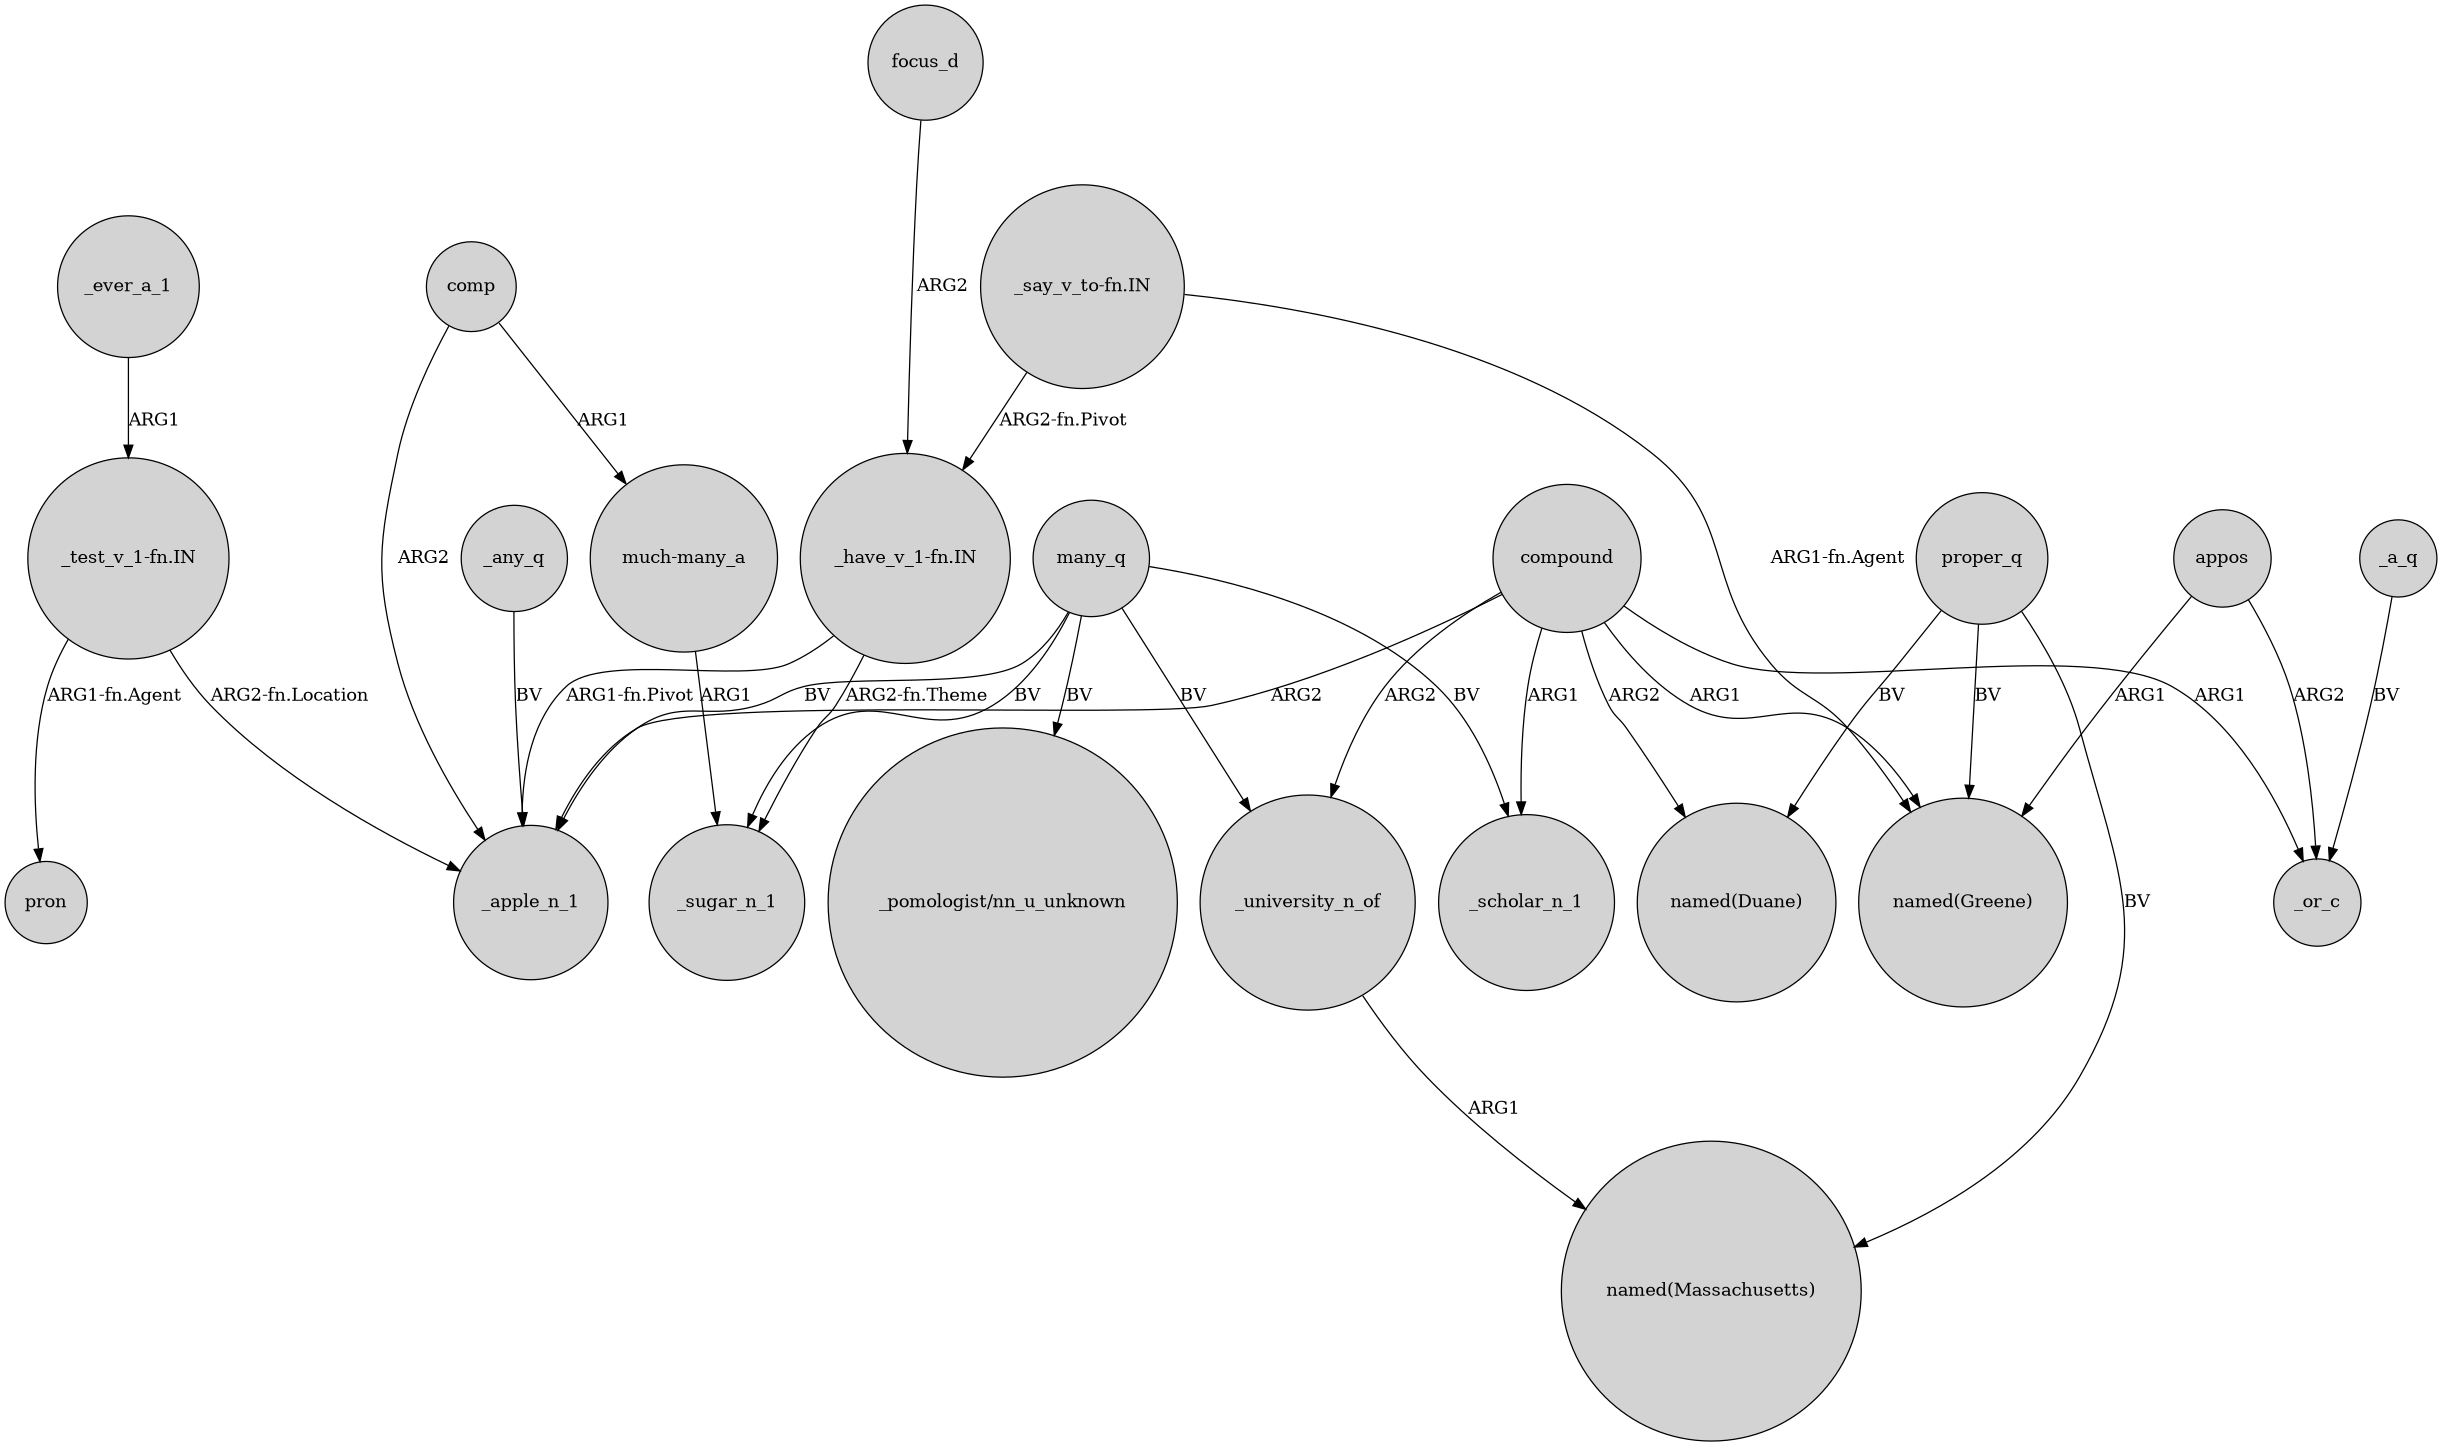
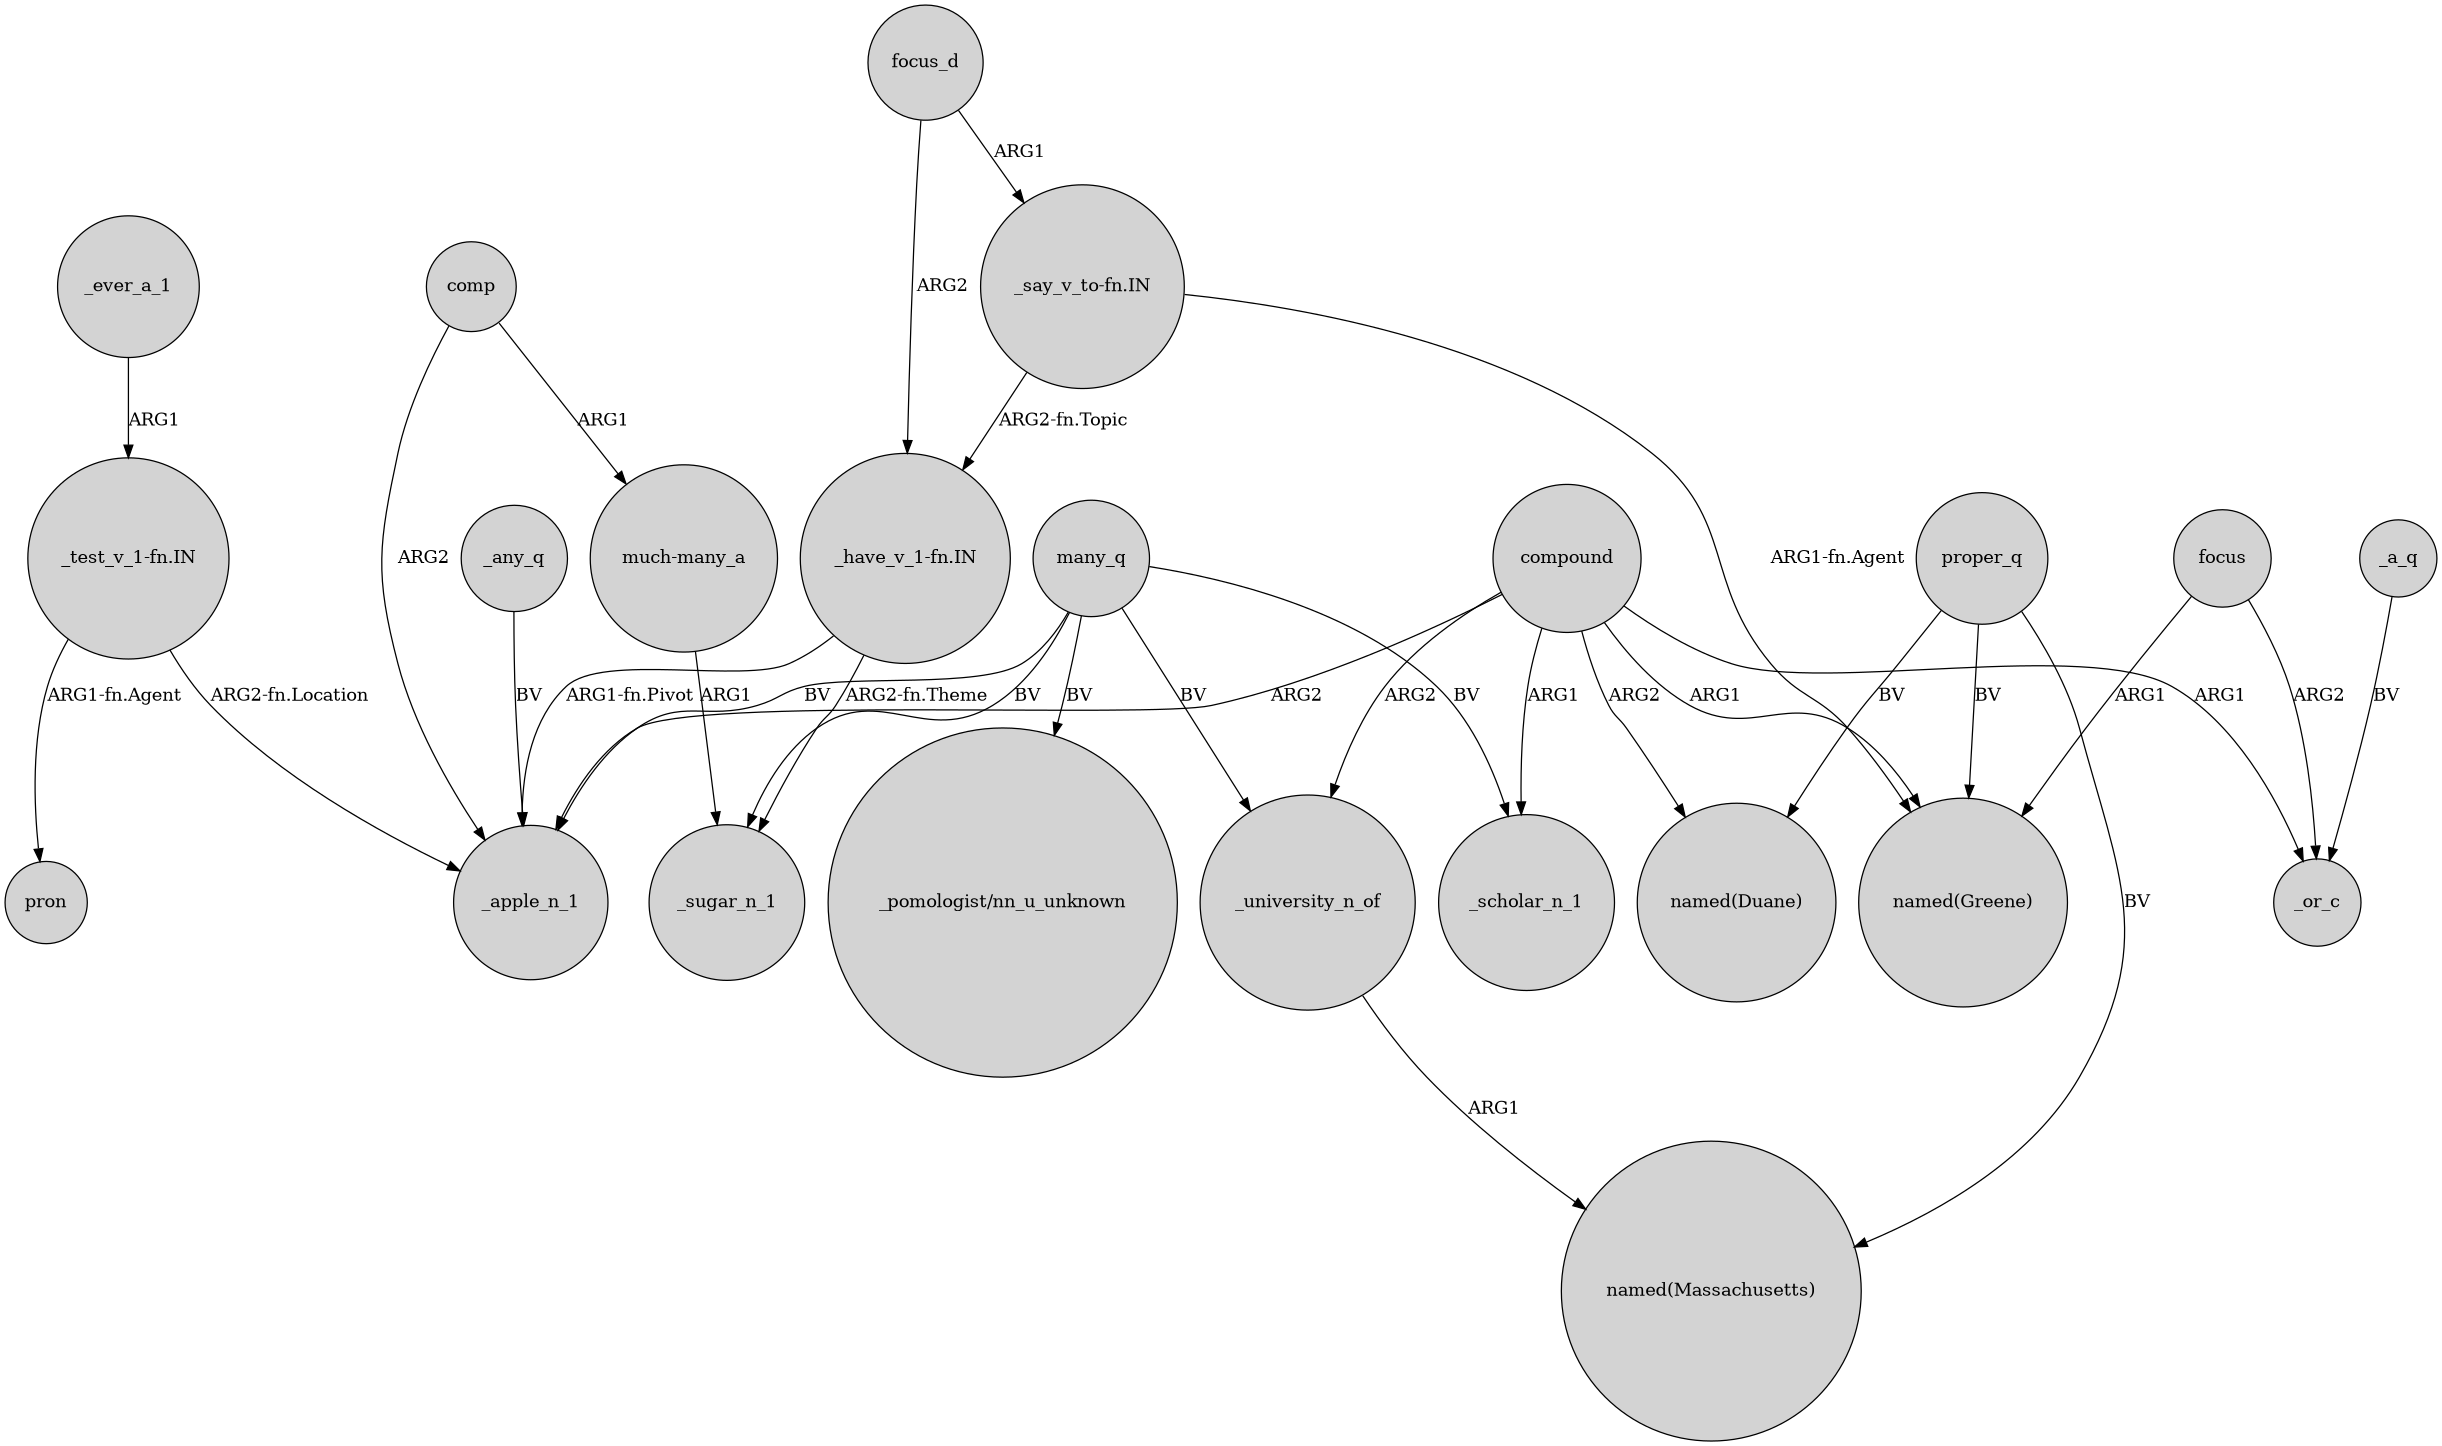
edge "focus_d" -> "_say_v_to-fn.IN": added, label "ARG1"
edge "_say_v_to-fn.IN" -> "_have_v_1-fn.IN": label "ARG2-fn.Pivot" -> "ARG2-fn.Topic"
node "appos": label "appos" -> "focus"
